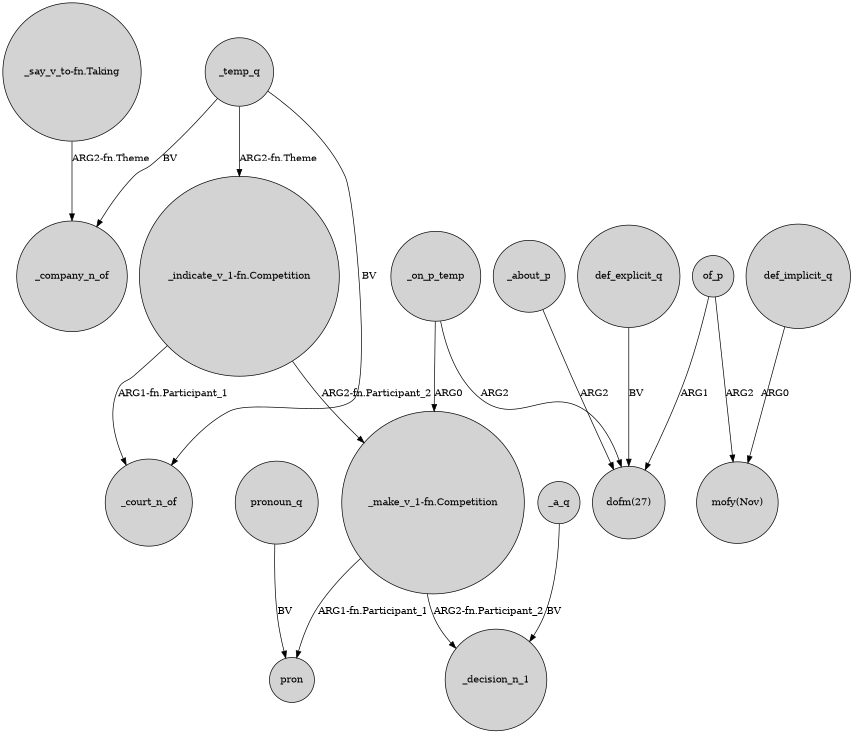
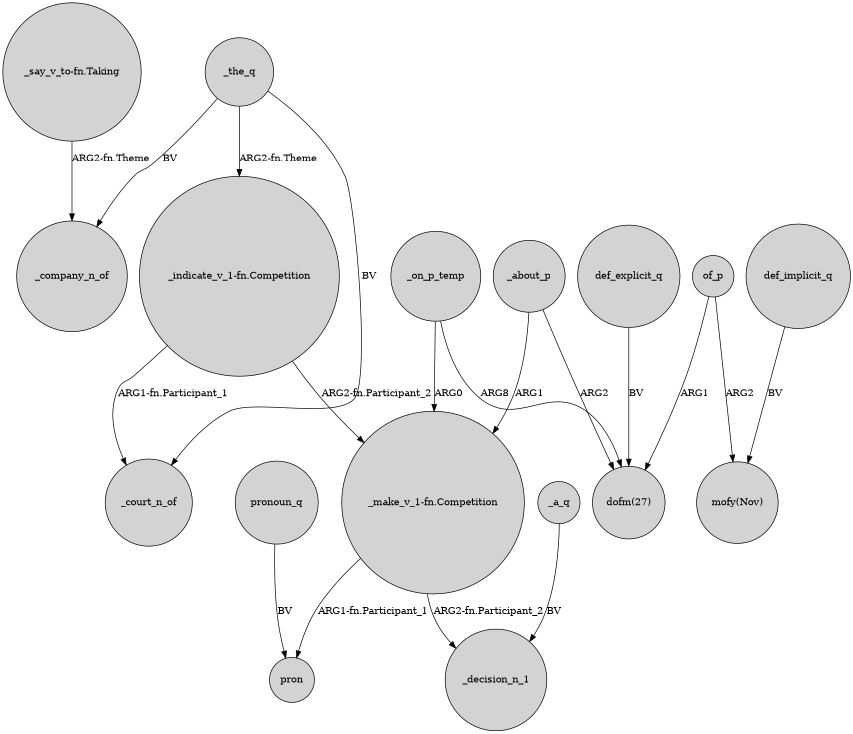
node "_temp_q": label "_temp_q" -> "_the_q"
edge "_about_p" -> "_make_v_1-fn.Competition": added, label "ARG1"
edge "_on_p_temp" -> "dofm(27)": label "ARG2" -> "ARG8"
edge "def_implicit_q" -> "mofy(Nov)": label "ARG0" -> "BV"
